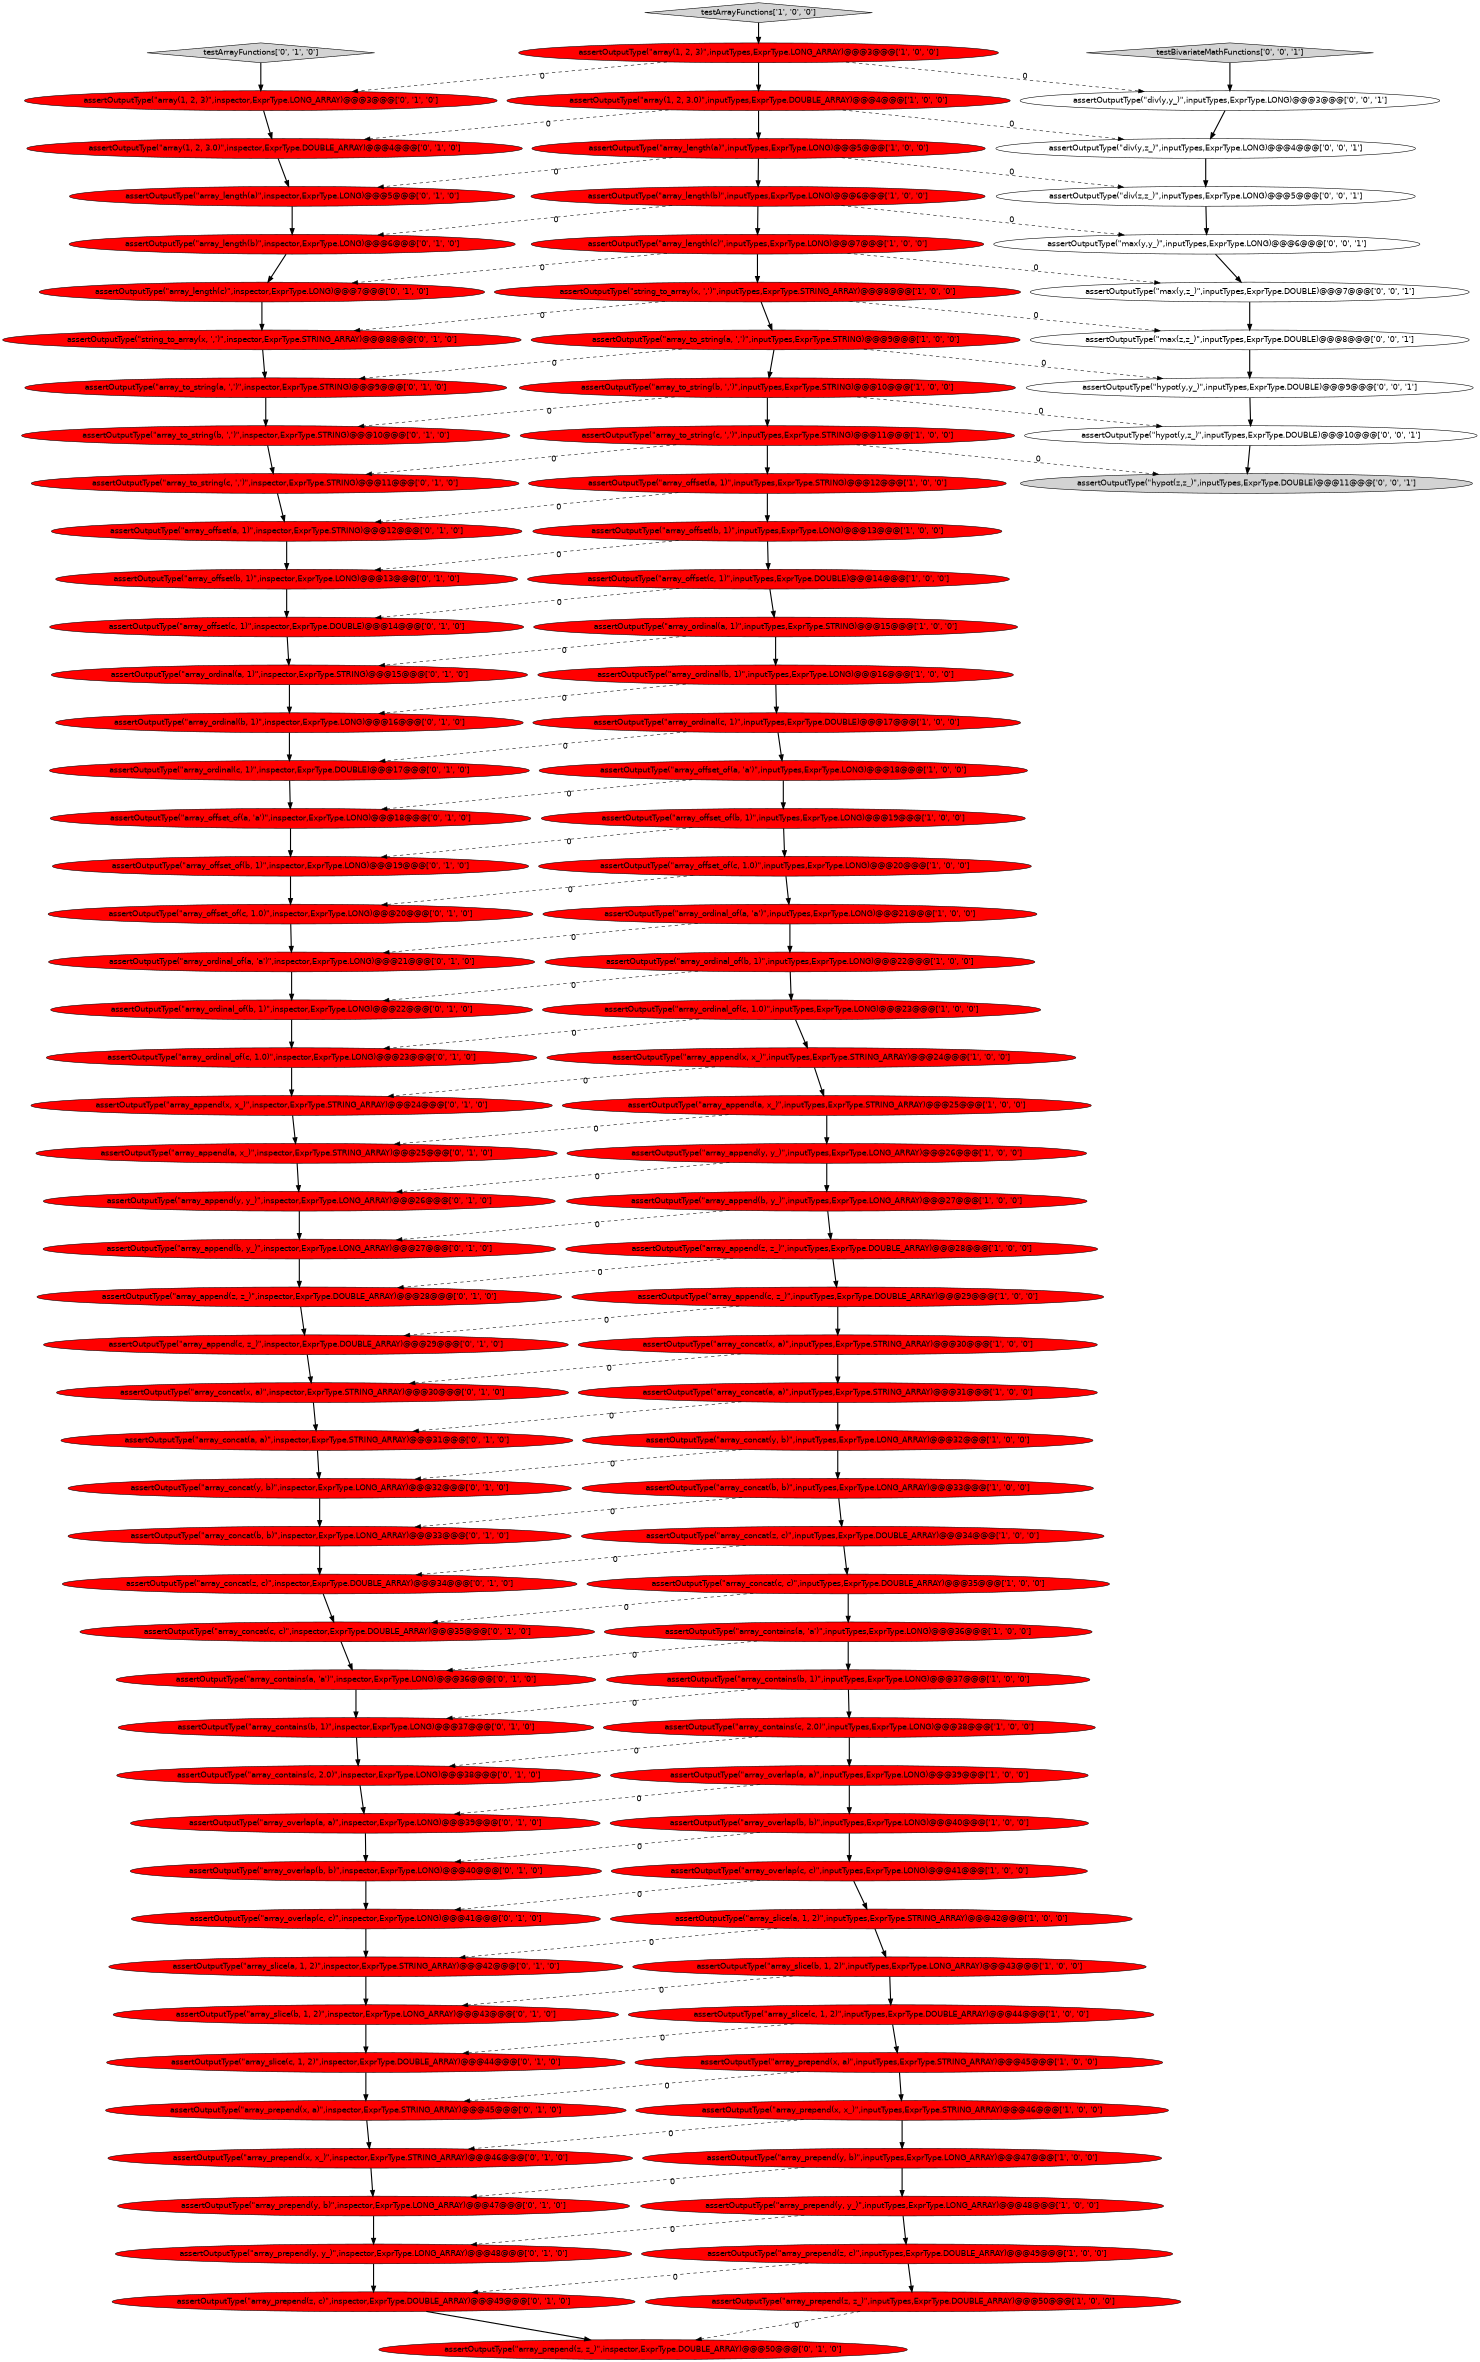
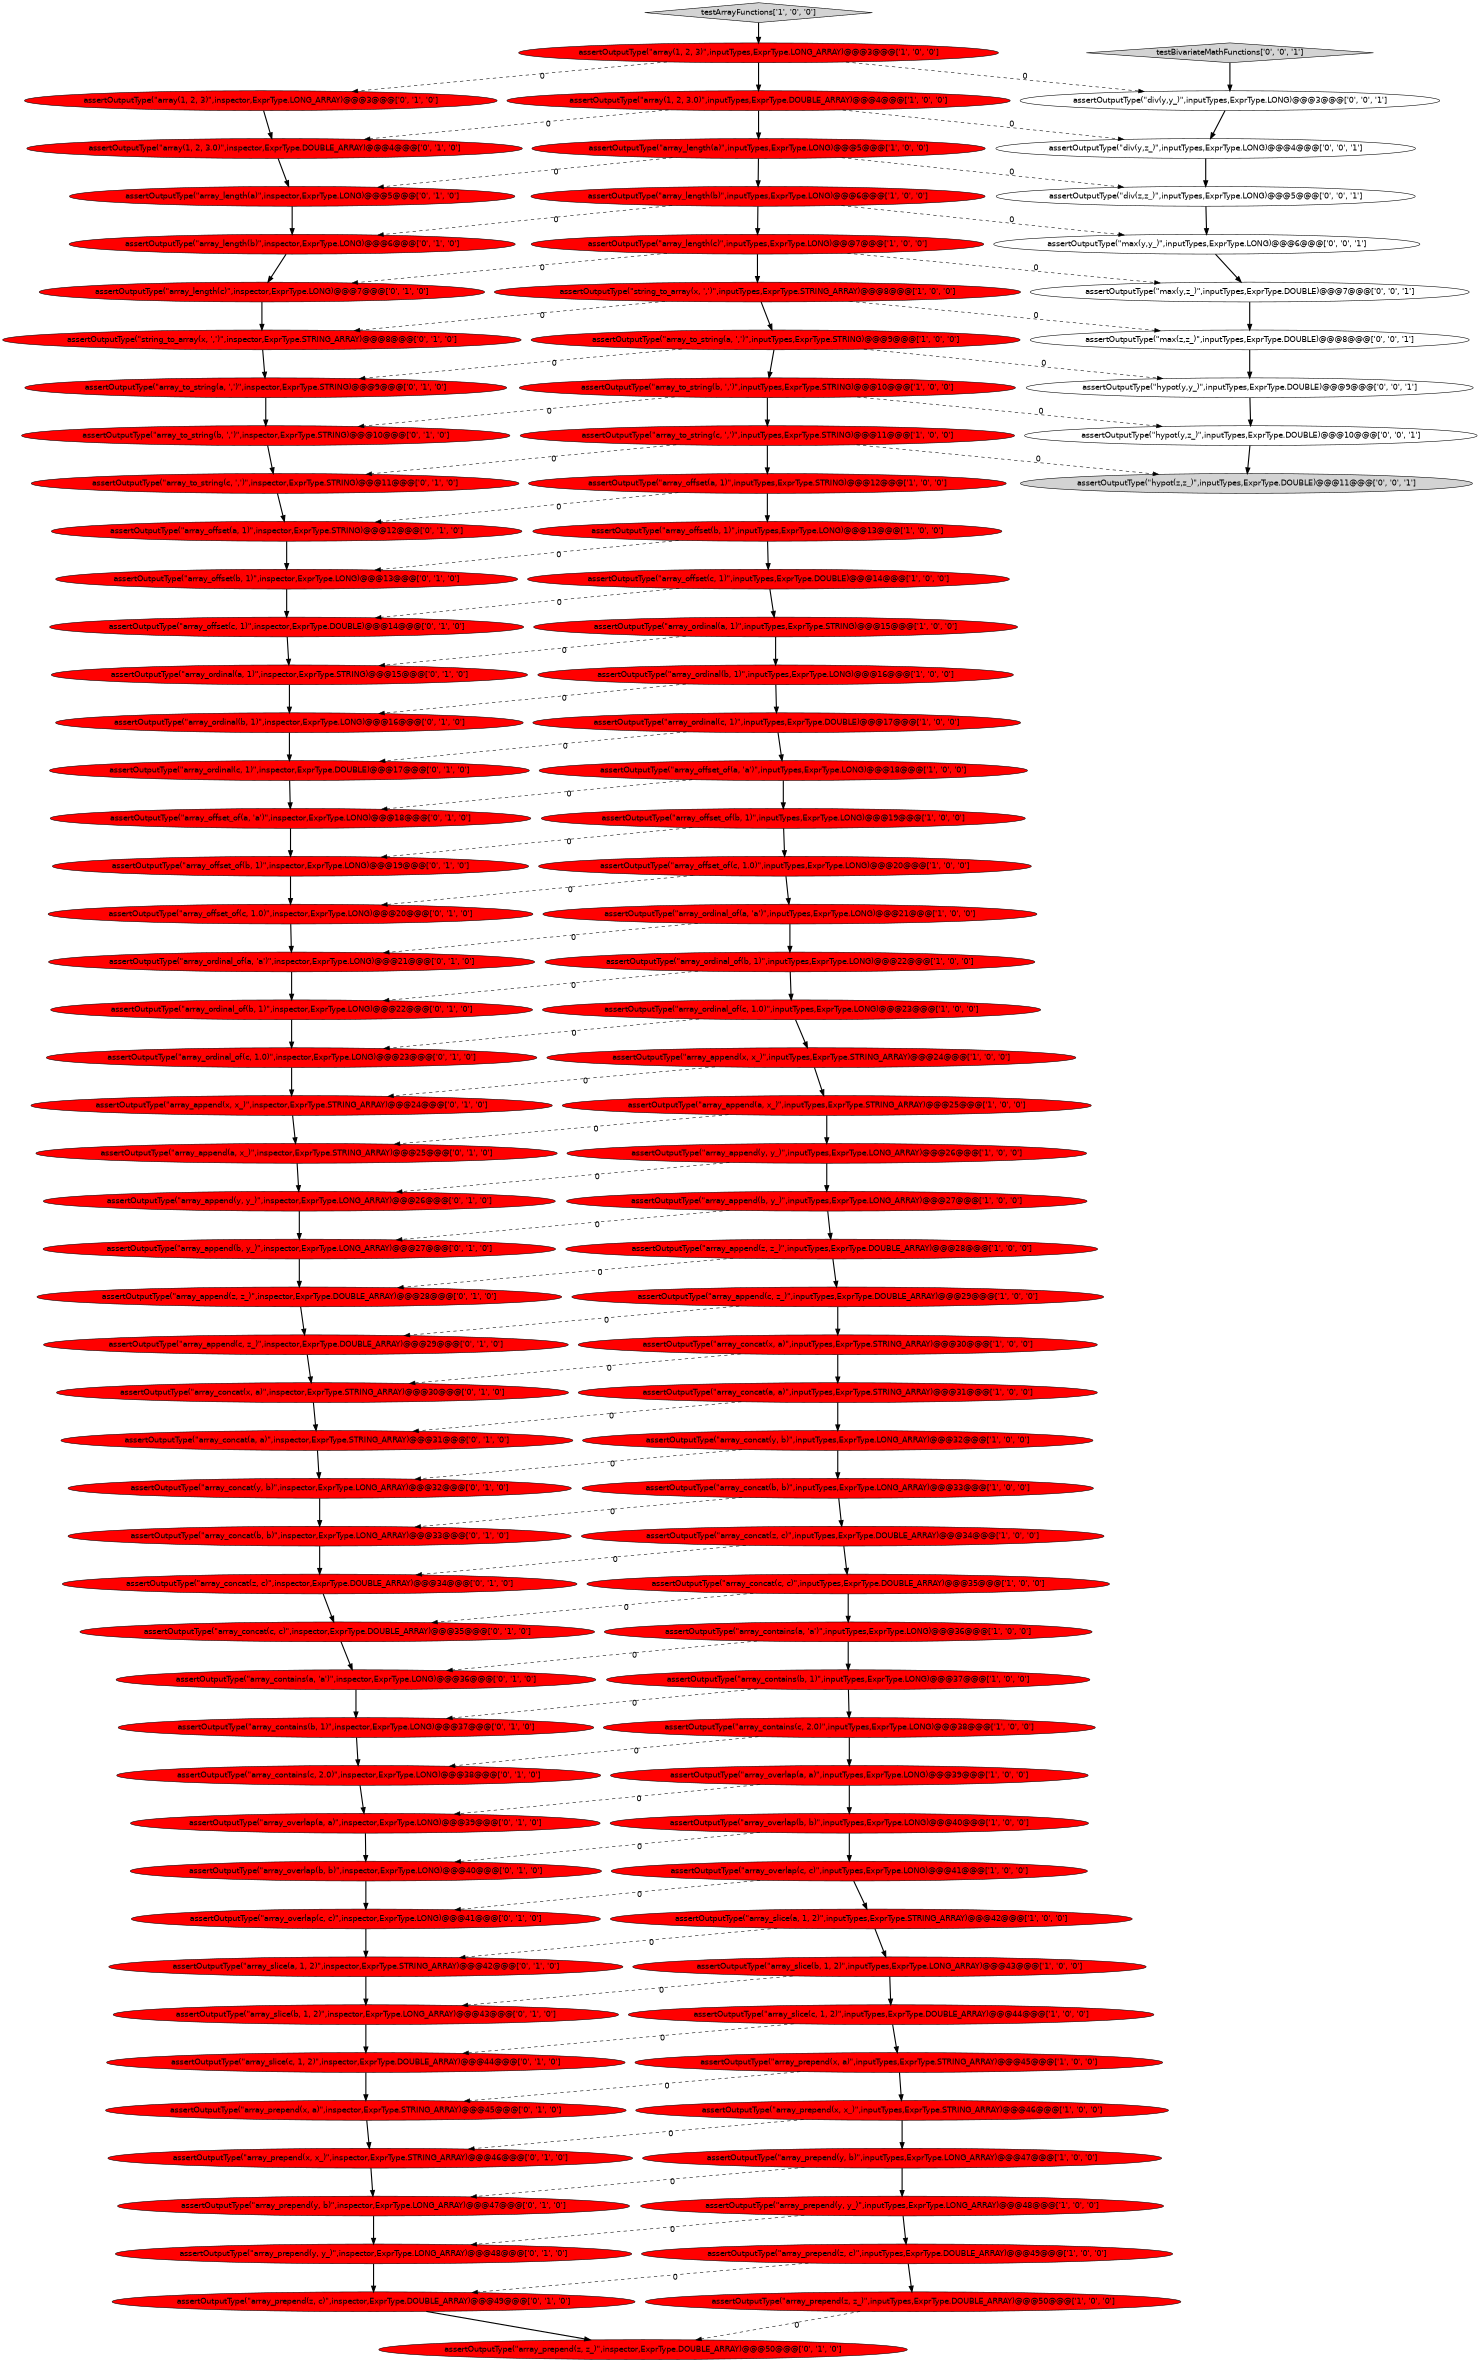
node "testArrayFunctions['0', '1', '0']": removed
